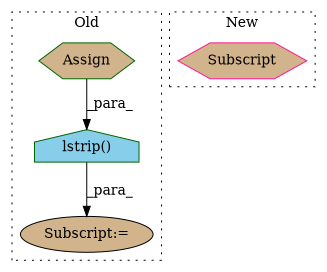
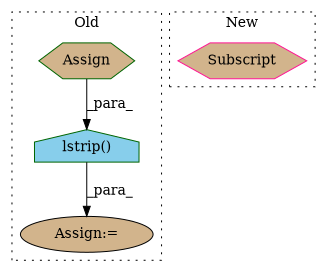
node "Subscript:=": label "Subscript:=" -> "Assign:="
